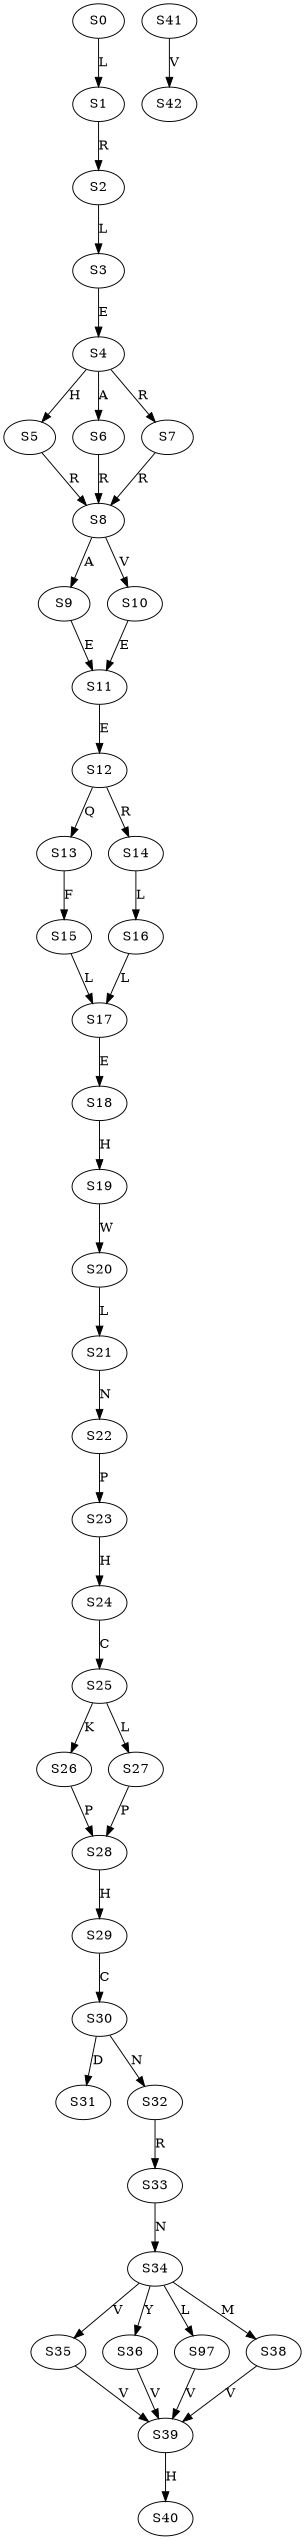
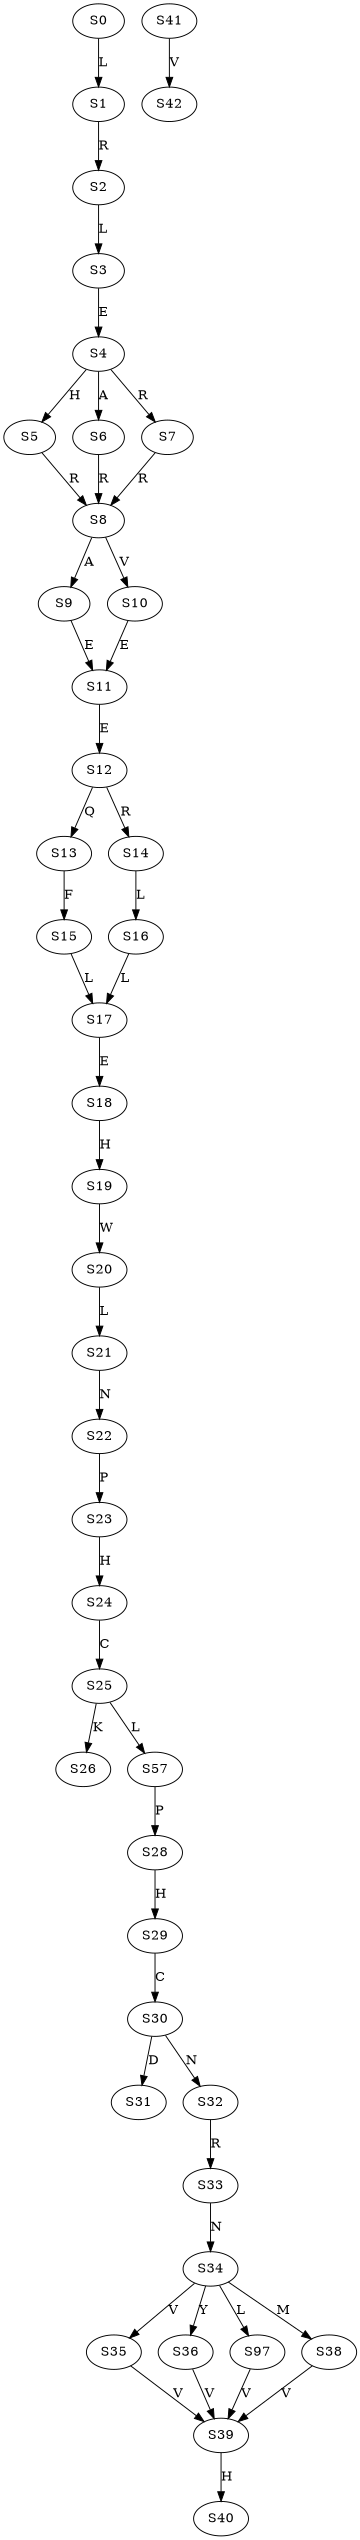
node "S27": label "S27" -> "S57"
edge "S26" -> "S28": removed, label "P"
